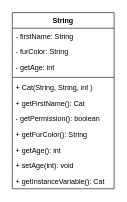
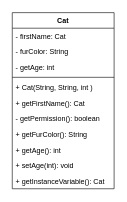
node "String": label "String" -> "Cat"
node "- firstName: String": label "- firstName: String" -> "- firstName: Cat"
